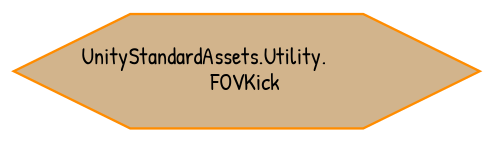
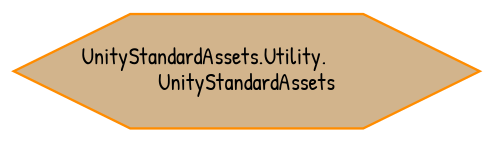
node "UnityStandardAssets.Utility. FOVKick": label "UnityStandardAssets.Utility. FOVKick" -> "UnityStandardAssets.Utility. UnityStandardAssets"
